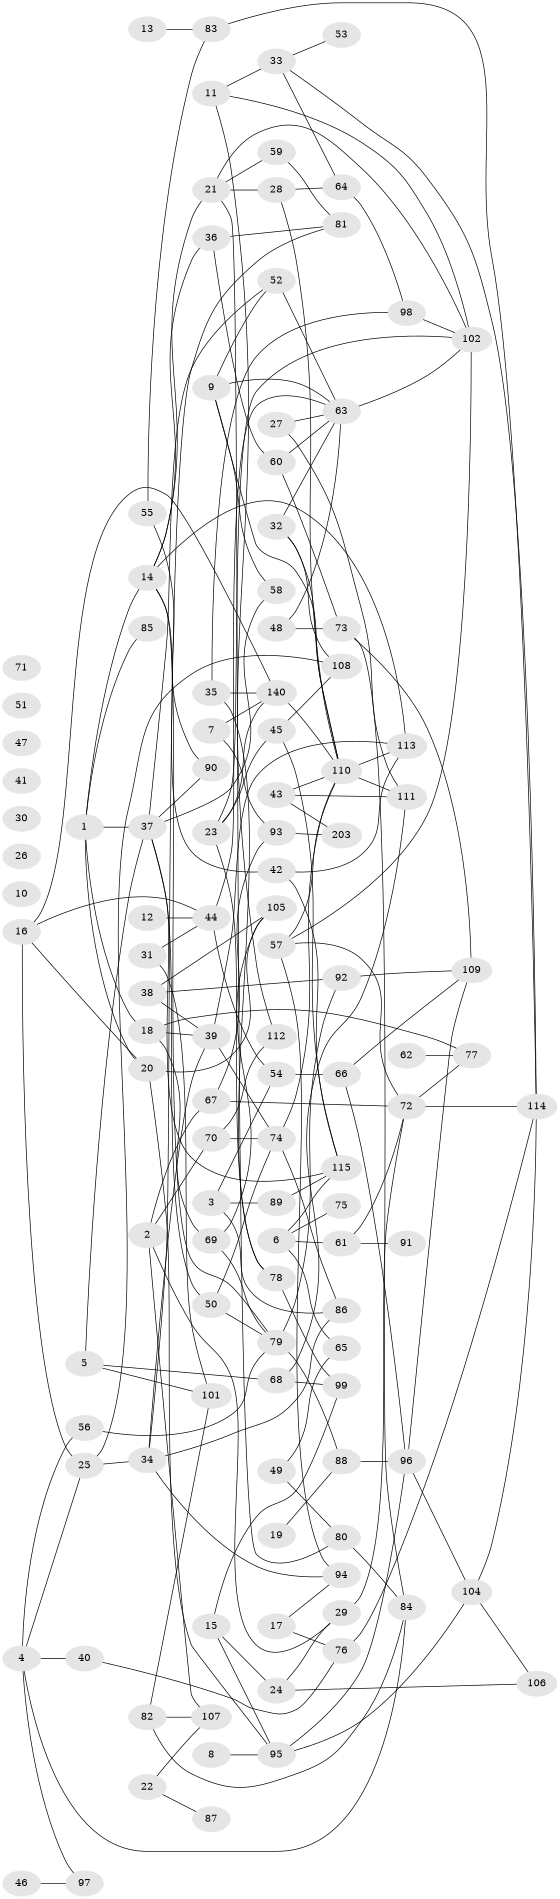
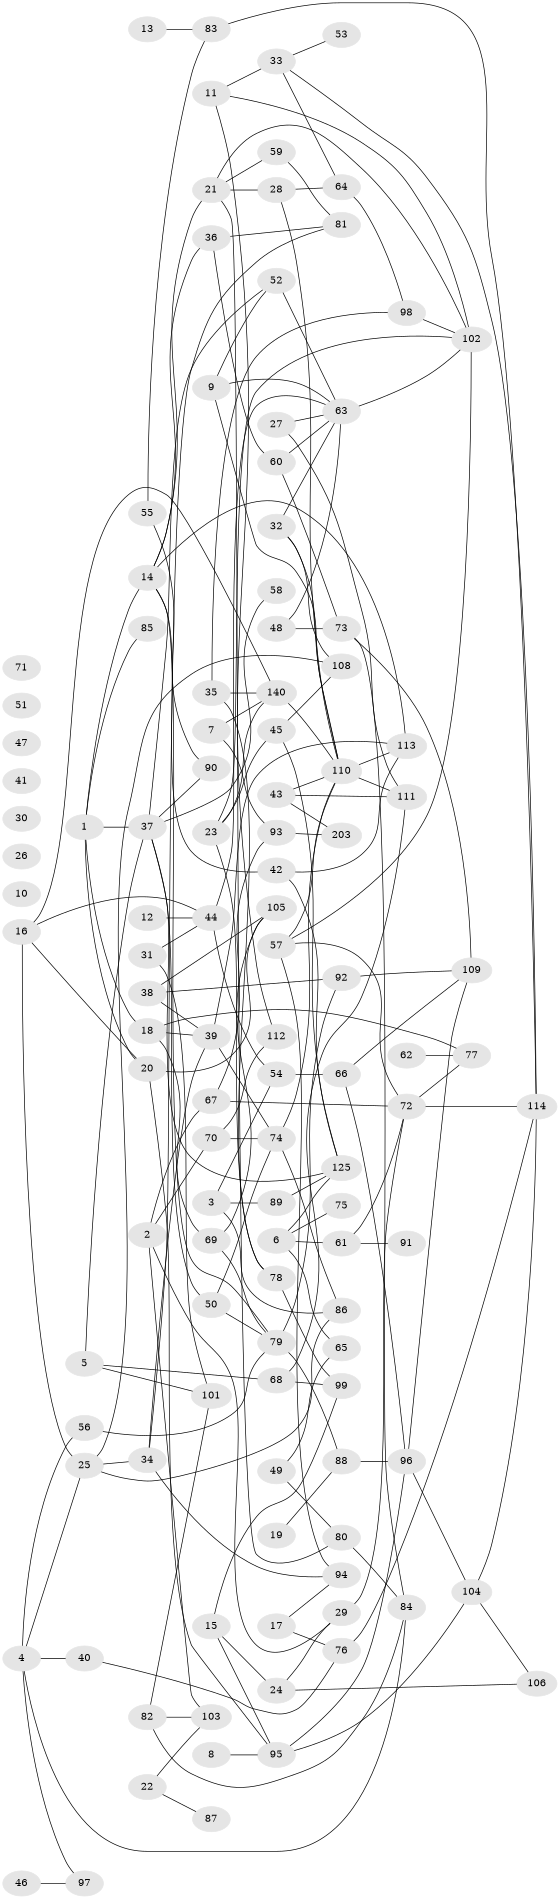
edge "9" -- "58": removed
node "115": label "115" -> "125"
edge "86" -- "34": now "86" -- "25"
node "107": label "107" -> "103"
